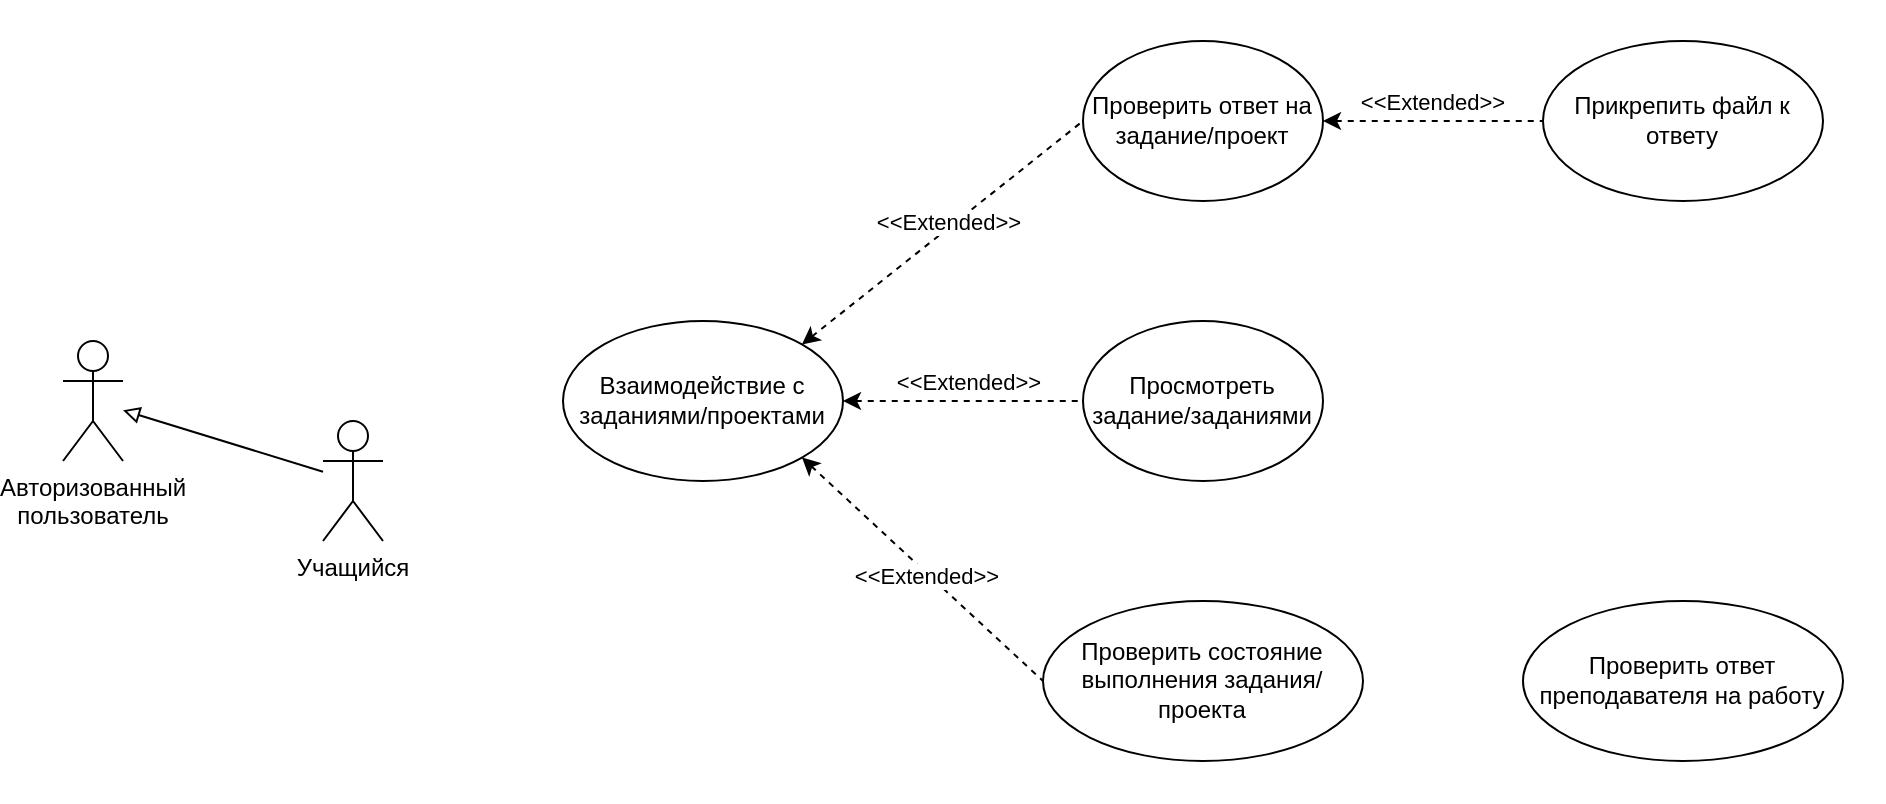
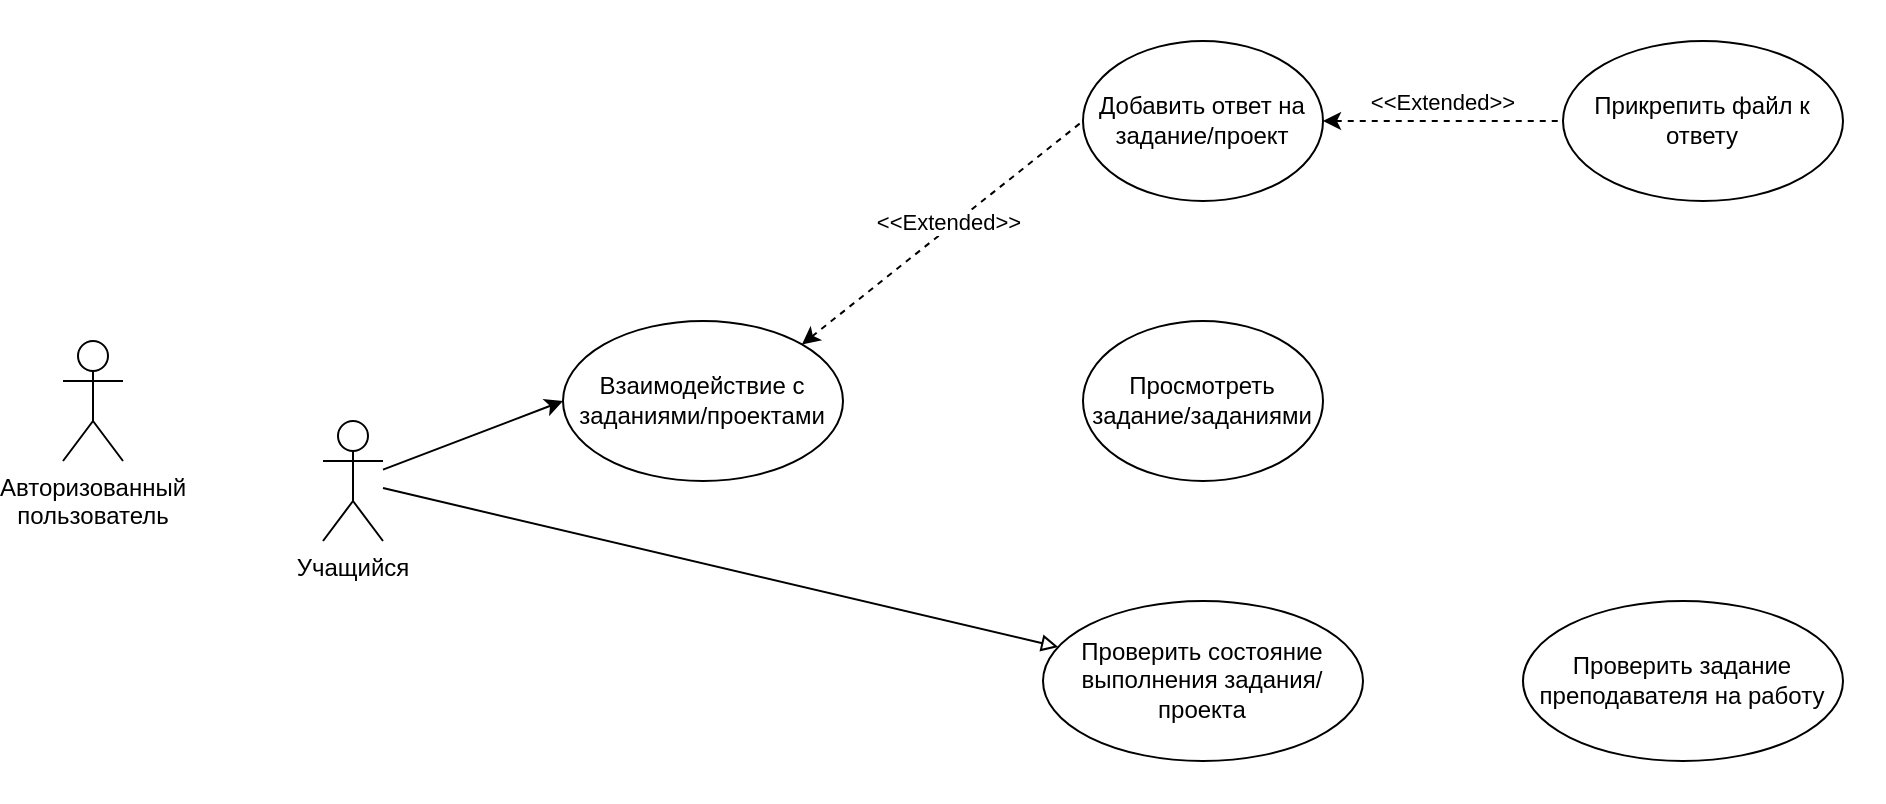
node "Проверить ответ на задание/проект": label "Проверить ответ на задание/проект" -> "Добавить ответ на задание/проект"
node "Прикрепить файл к ответу": moved (1683, 121) -> (1703, 121)
edge "Просмотреть задание/заданиями" -> "Взаимодействие с заданиями/проектами": removed, label "<<Extended>>"
edge "Учащийся" -> "Взаимодействие с заданиями/проектами": added
edge "Учащийся" -> "Авторизованный пользователь": now "Учащийся" -> "Проверить состояние выполнения задания/проекта"
edge "Проверить состояние выполнения задания/проекта" -> "Взаимодействие с заданиями/проектами": removed, label "<<Extended>>"
node "Проверить ответ преподавателя на работу": label "Проверить ответ преподавателя на работу" -> "Проверить задание преподавателя на работу"
